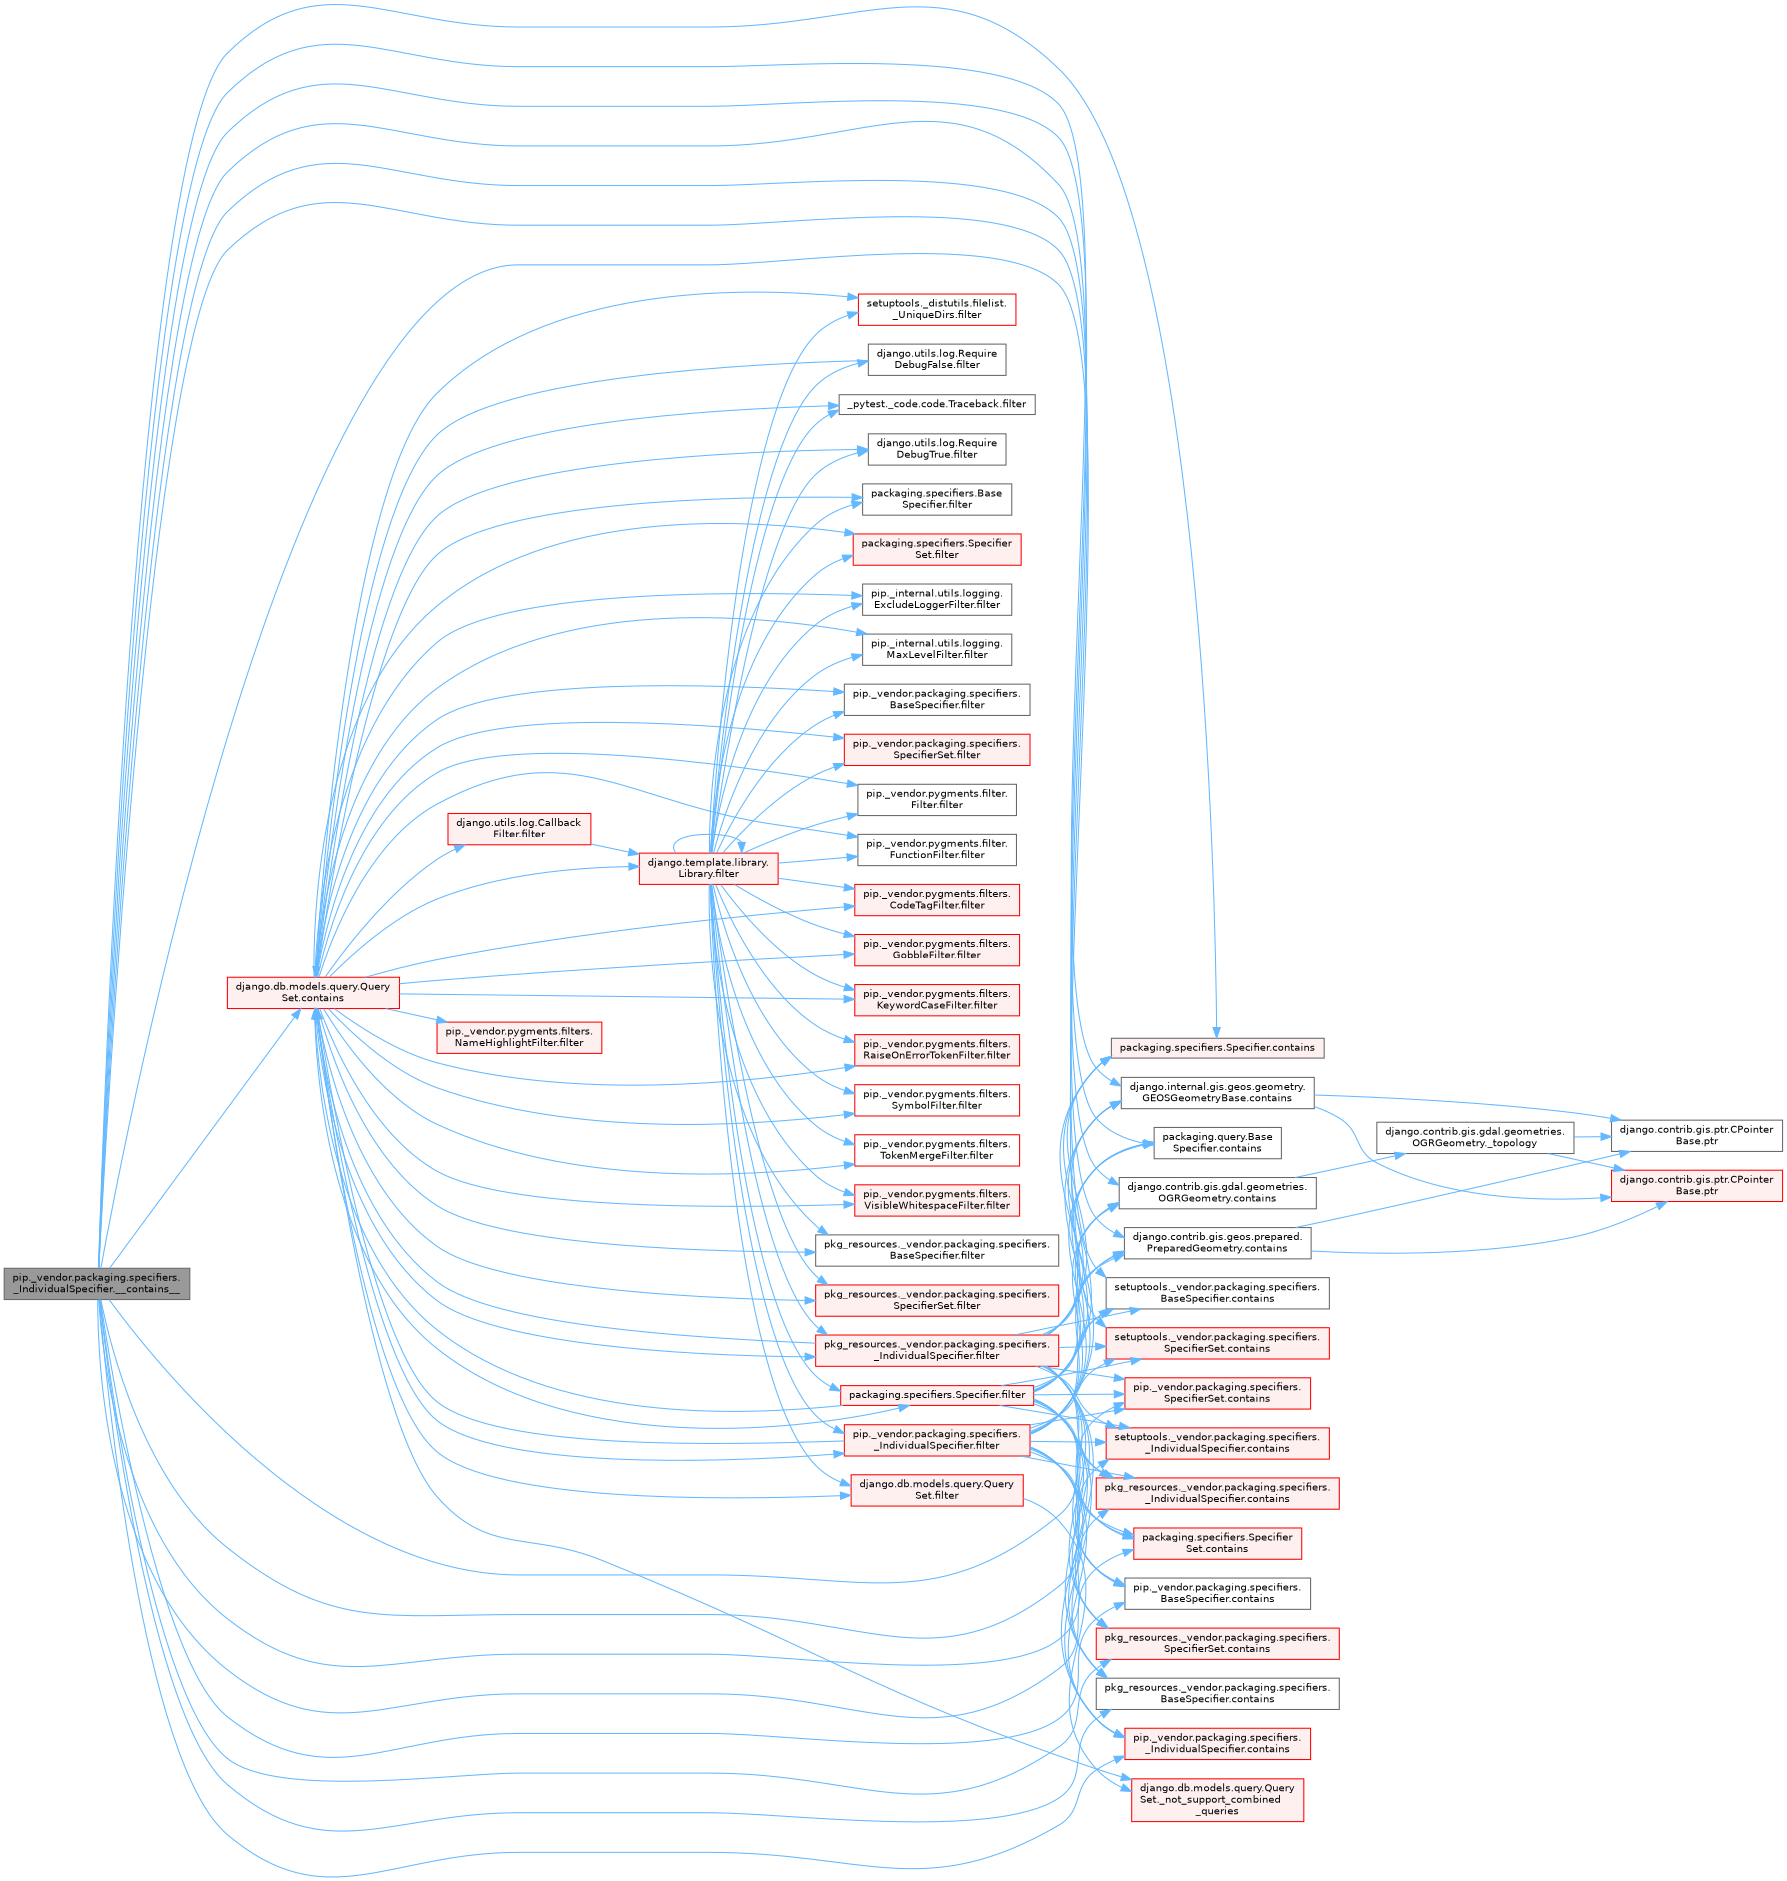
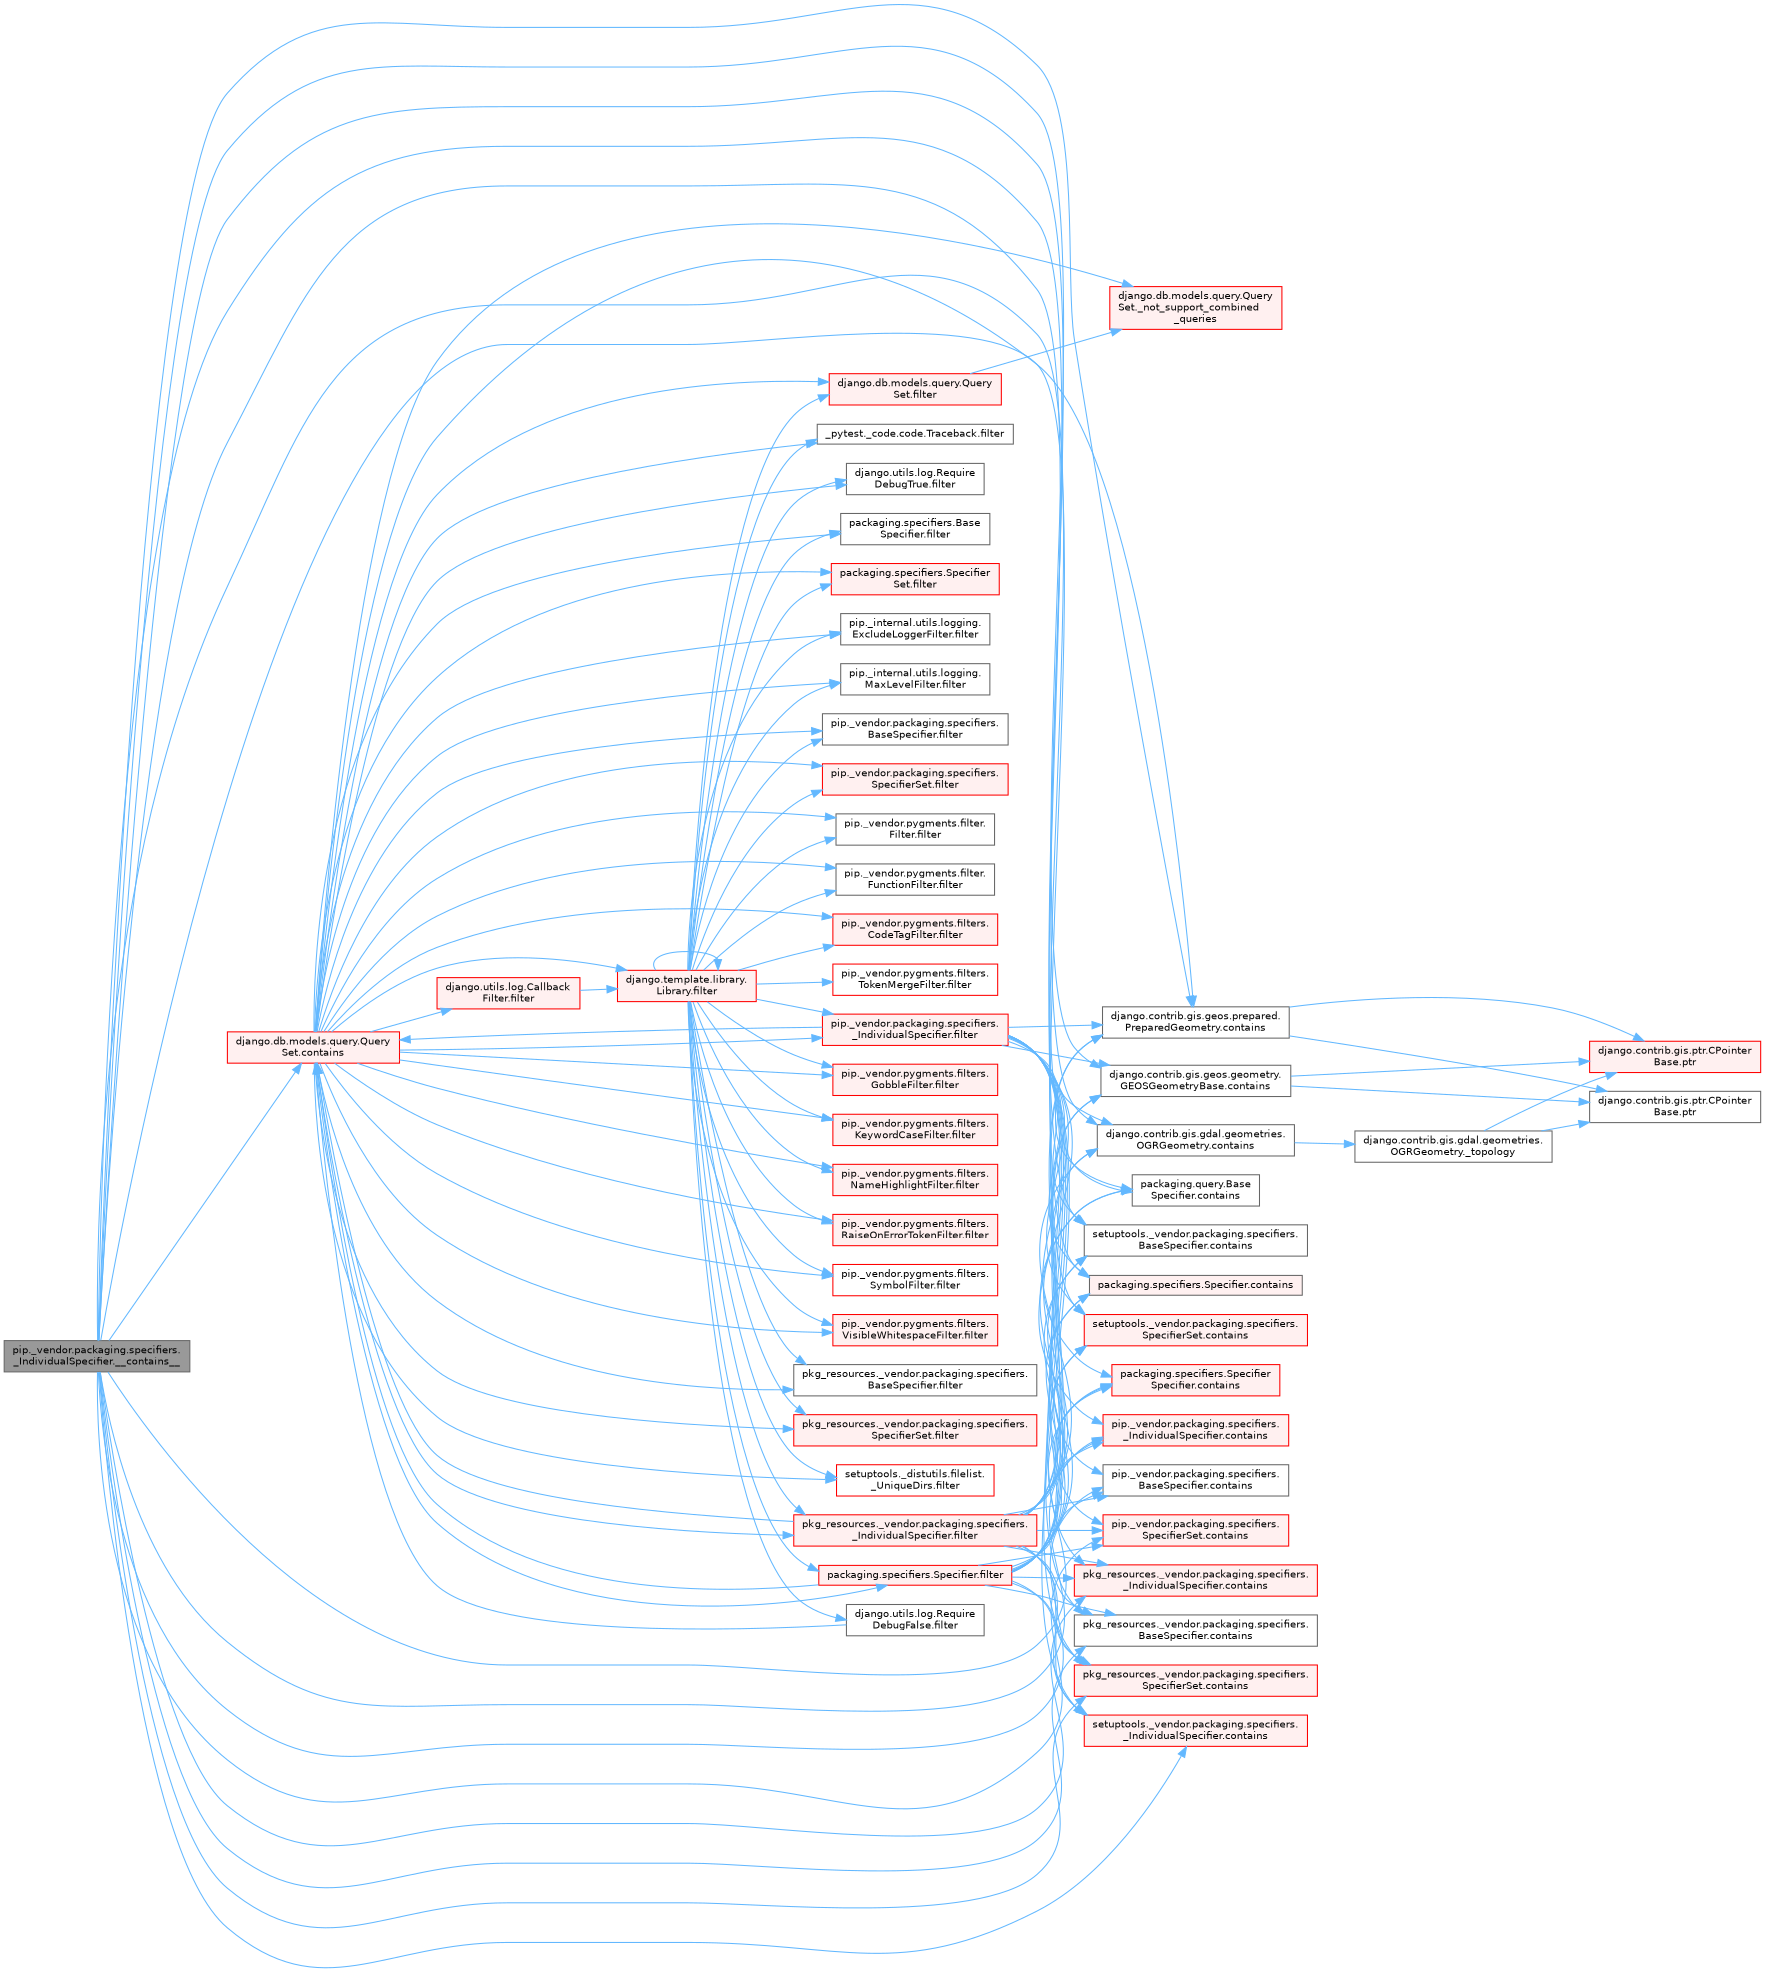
node "django.internal.gis.geos.geometry. GEOSGeometryBase.contains": label "django.internal.gis.geos.geometry. GEOSGeometryBase.contains" -> "django.contrib.gis.geos.geometry. GEOSGeometryBase.contains"
edge "django.template.library. Library.filter" -> "pip._vendor.pygments.filters. NameHighlightFilter.filter": added
edge "django.db.models.query.Query Set.contains" -> "pip._vendor.pygments.filters. TokenMergeFilter.filter": now "django.db.models.query.Query Set.contains" -> "django.contrib.gis.geos.prepared. PreparedGeometry.contains"
node "packaging.specifiers.Specifier Set.contains": label "packaging.specifiers.Specifier Set.contains" -> "packaging.specifiers.Specifier Specifier.contains"
